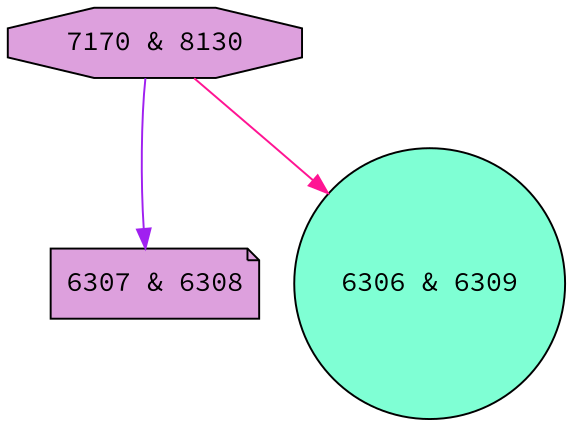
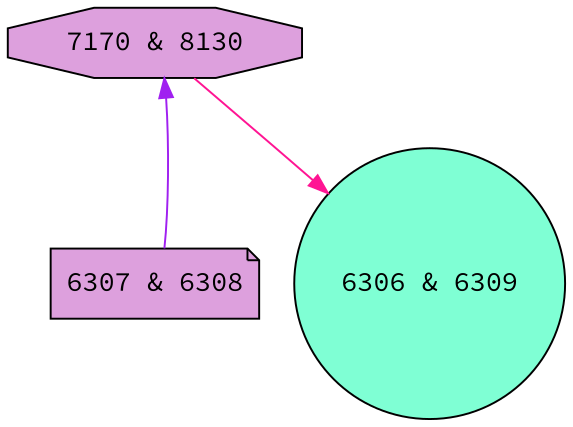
edge "7170 & 8130" -> "6307 & 6308": reversed
